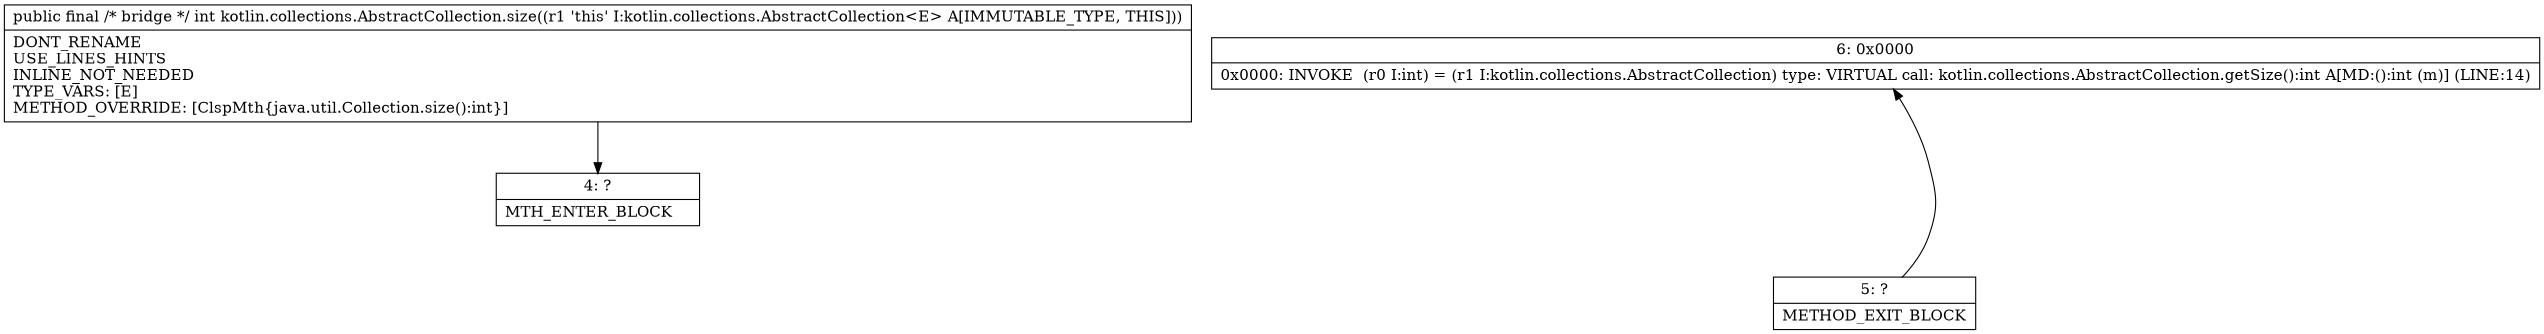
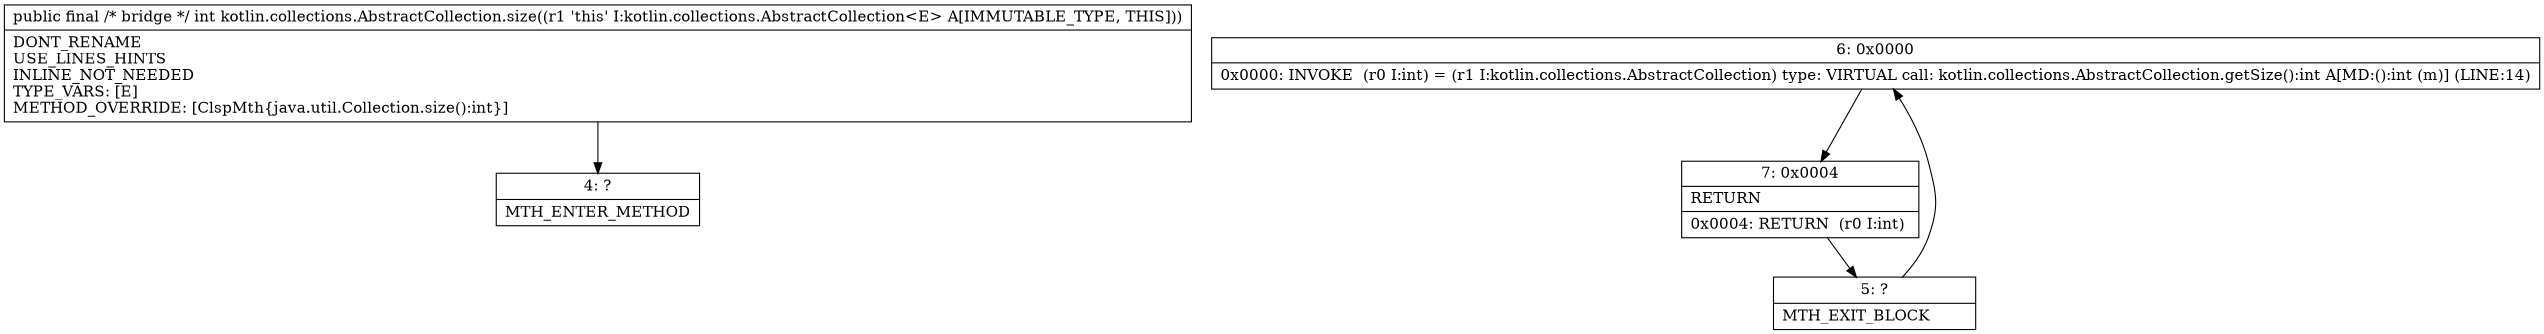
node "7: 0x0004": added
node "4: ?": text "MTH_ENTER_BLOCK" -> "MTH_ENTER_METHOD"
node "5: ?": text "METHOD_EXIT_BLOCK" -> "MTH_EXIT_BLOCK"
